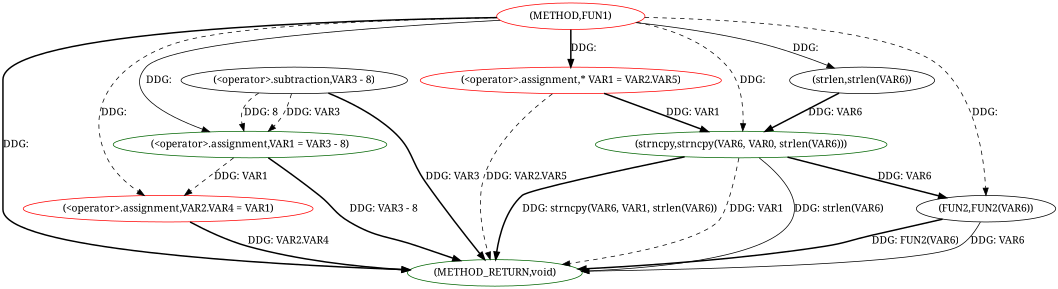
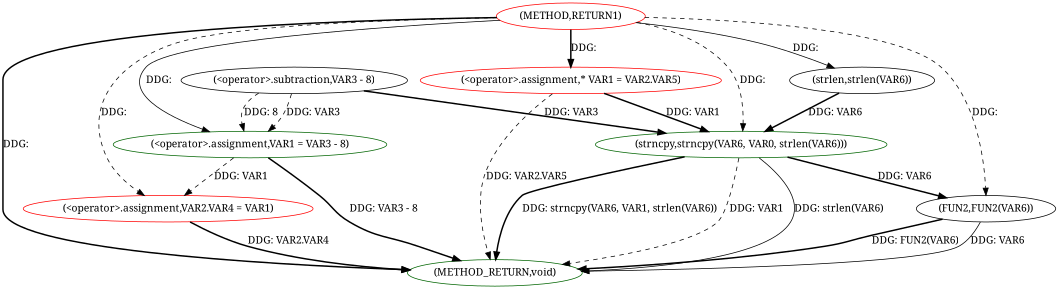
node "(METHOD,FUN1)": label "(METHOD,FUN1)" -> "(METHOD,RETURN1)"
edge "(<operator>.subtraction,VAR3 - 8)" -> "(METHOD_RETURN,void)": now "(<operator>.subtraction,VAR3 - 8)" -> "(strncpy,strncpy(VAR6, VAR0, strlen(VAR6)))"
